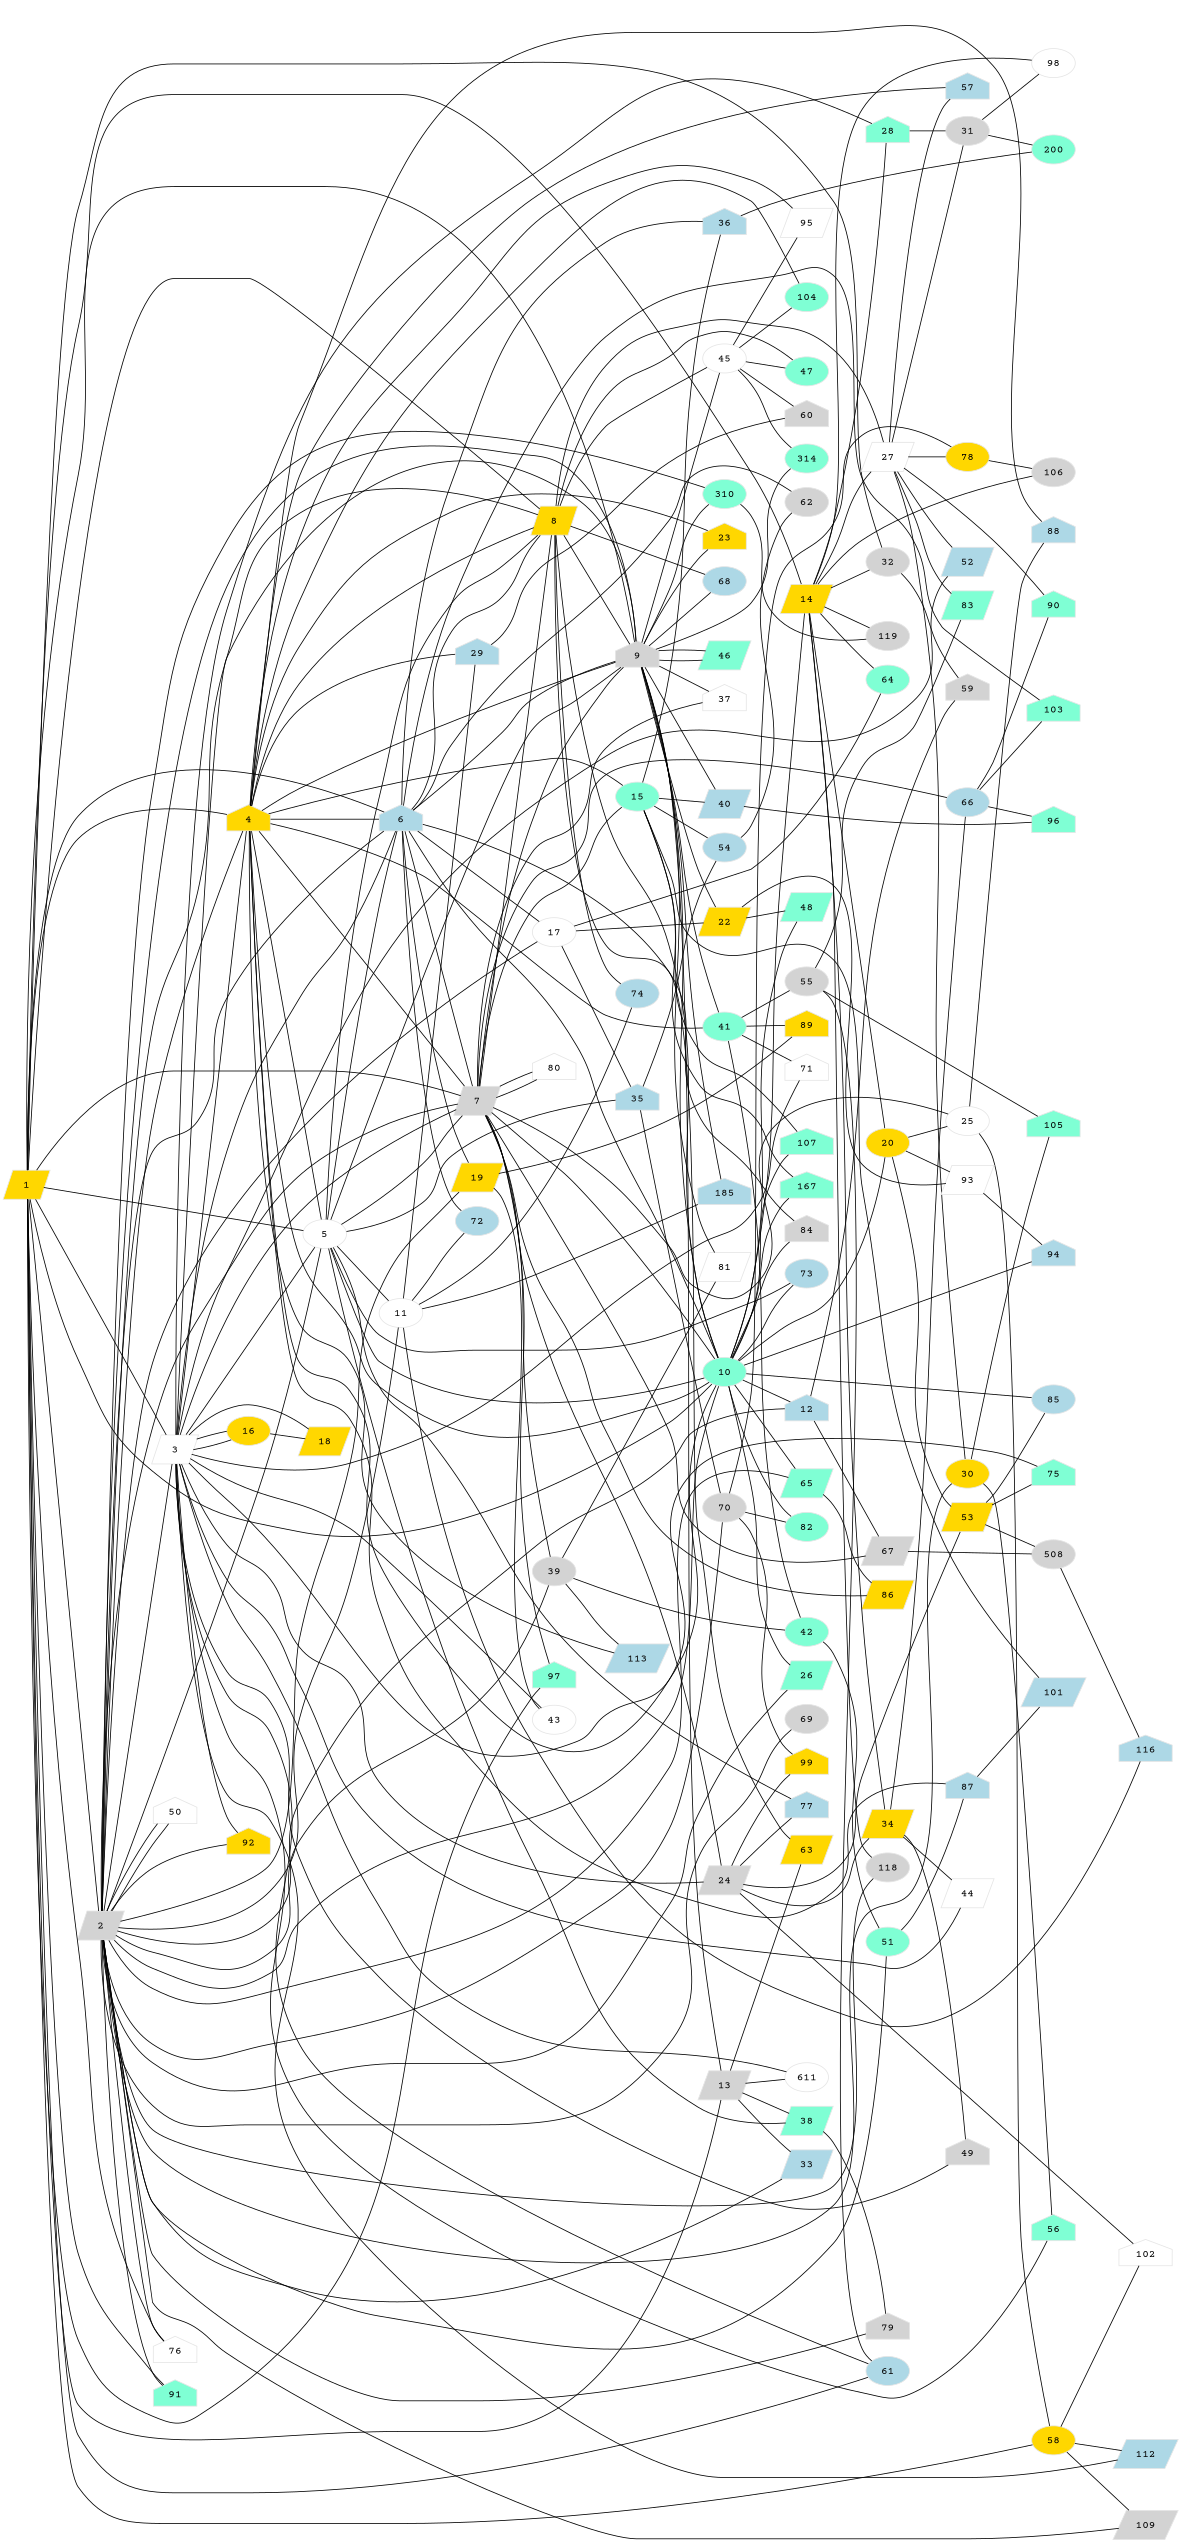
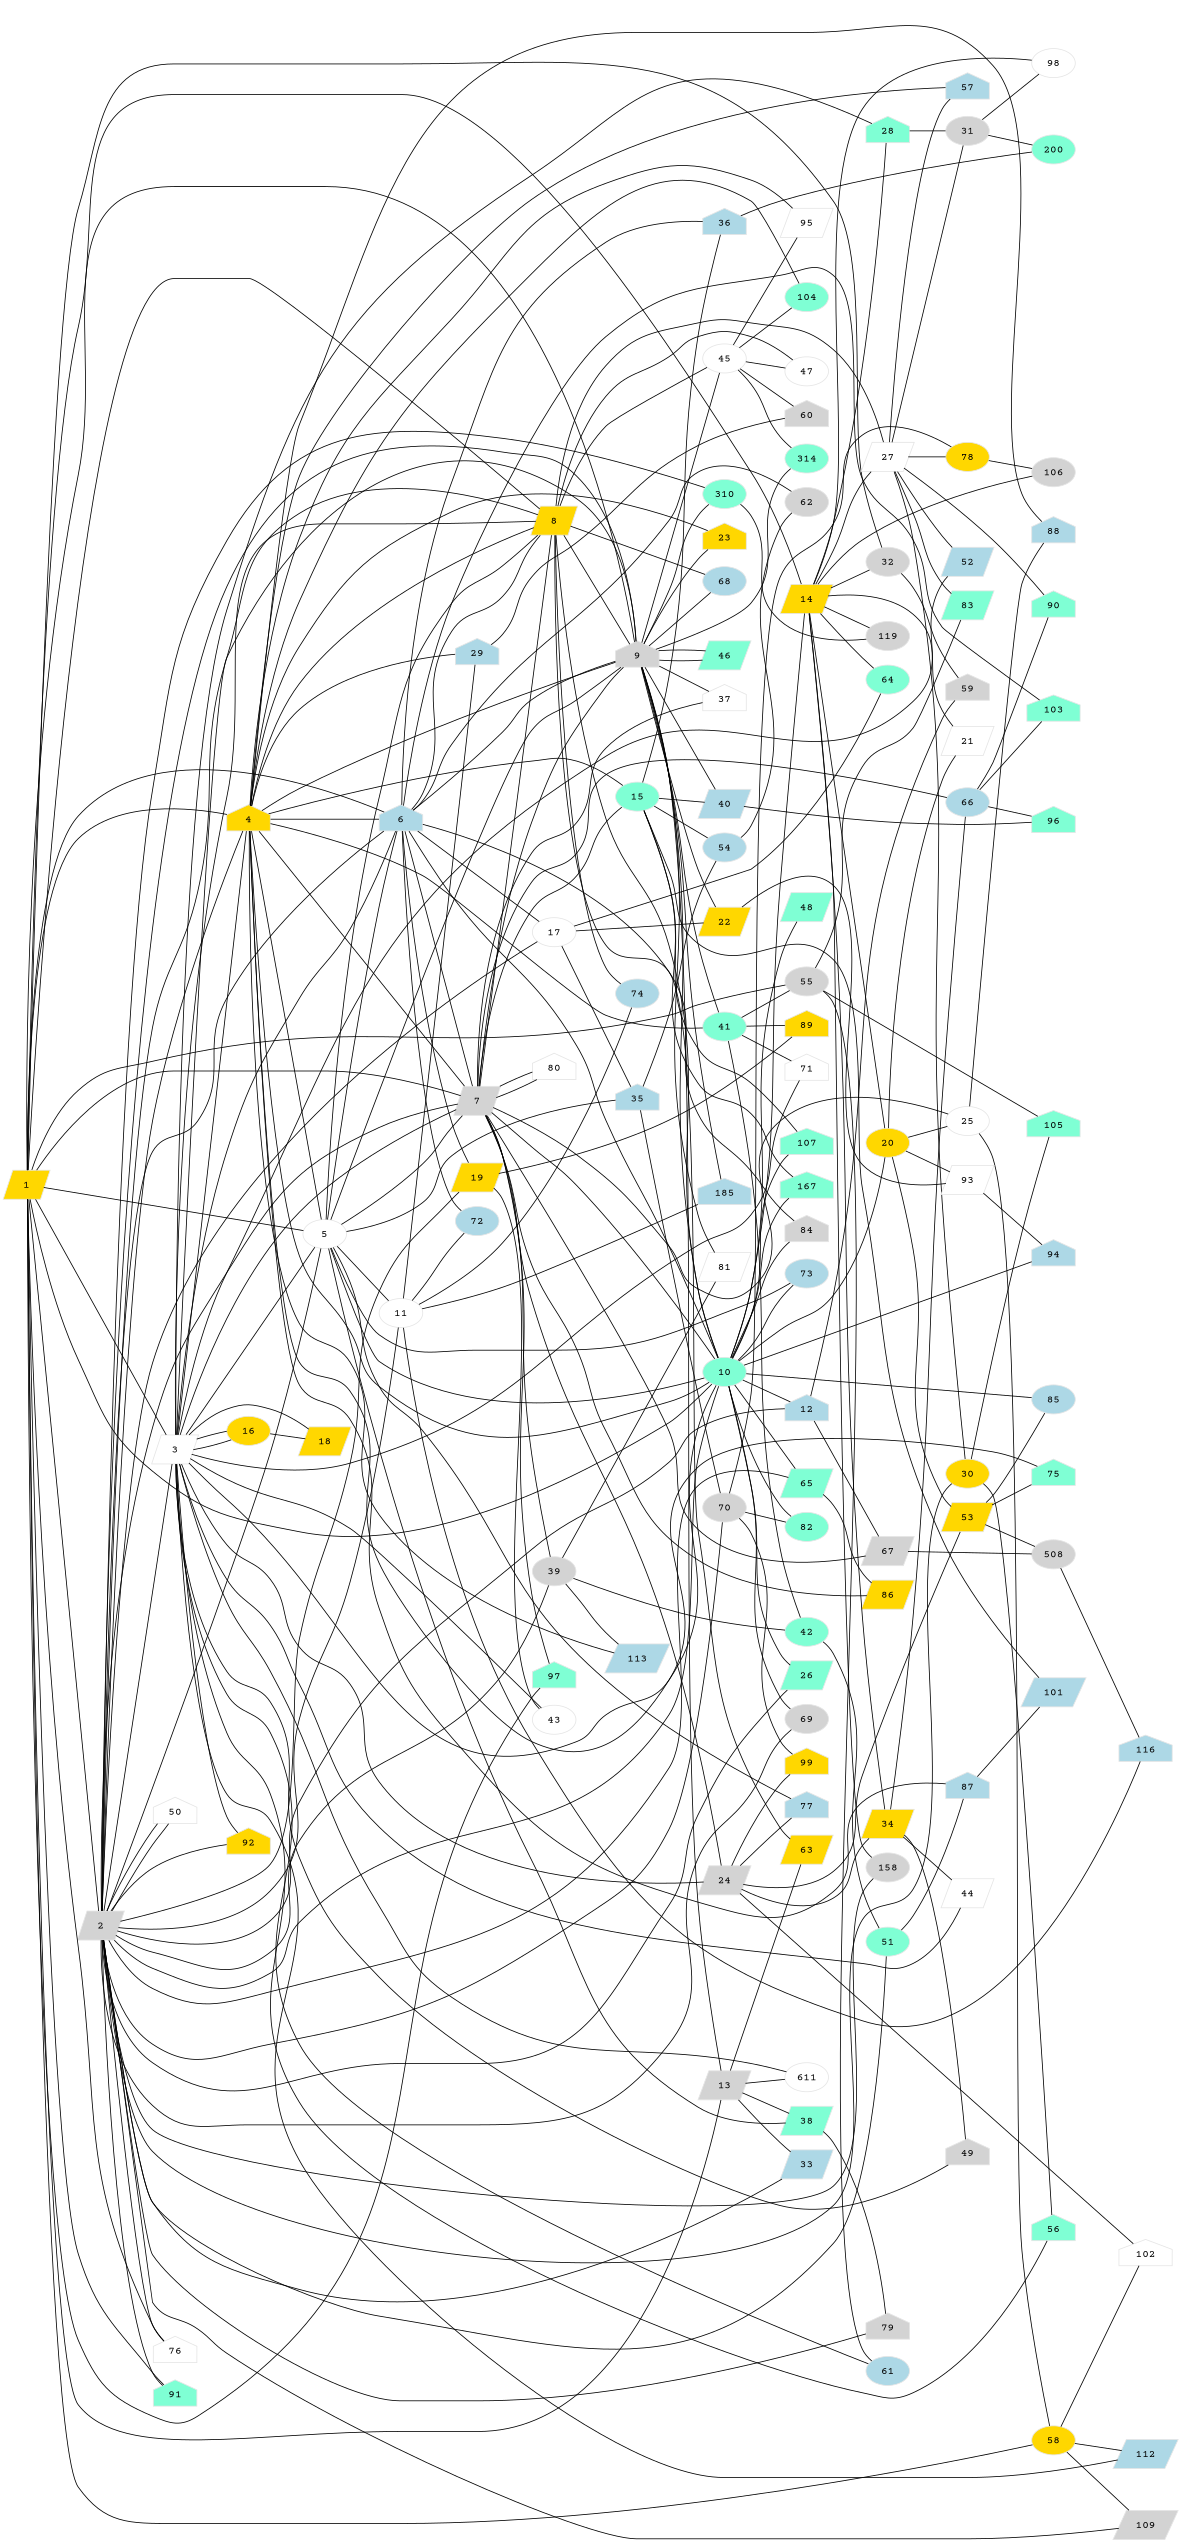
node "47": fillcolor aquamarine -> white
node "21": added
edge "8" -- "3": added
edge "48" -- "22": removed
edge "10" -- "69": added
node "118": label "118" -> "158"
edge "1" -- "61": now "1" -- "55"
